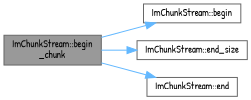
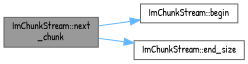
node "ImChunkStream::begin _chunk": label "ImChunkStream::begin _chunk" -> "ImChunkStream::next _chunk"
node "ImChunkStream::end": removed
